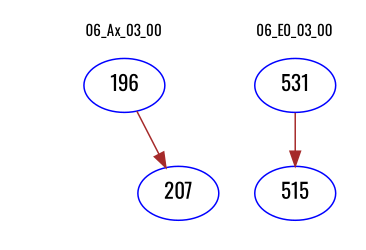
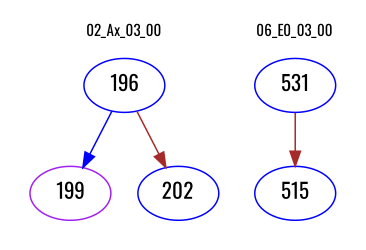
cluster "06_Ax_03_00": label "06_Ax_03_00" -> "02_Ax_03_00"
node "199": added
node "207": label "207" -> "202"
